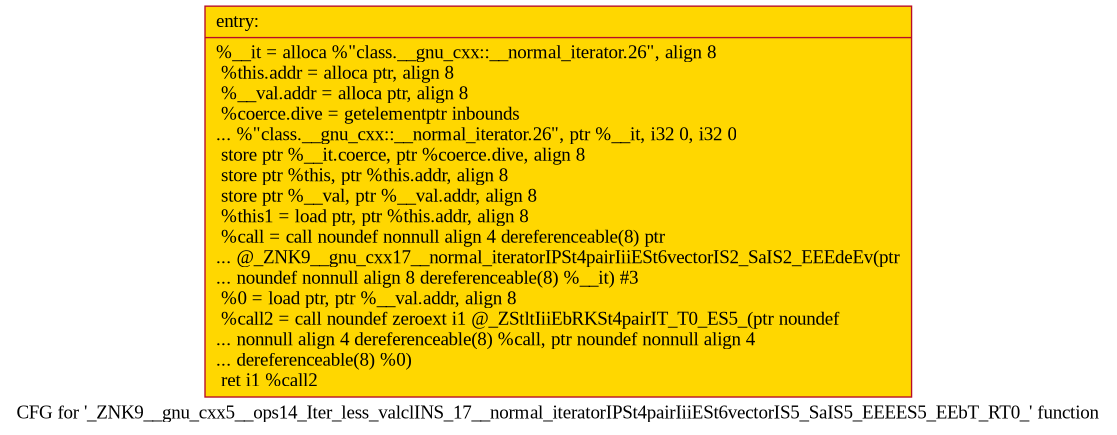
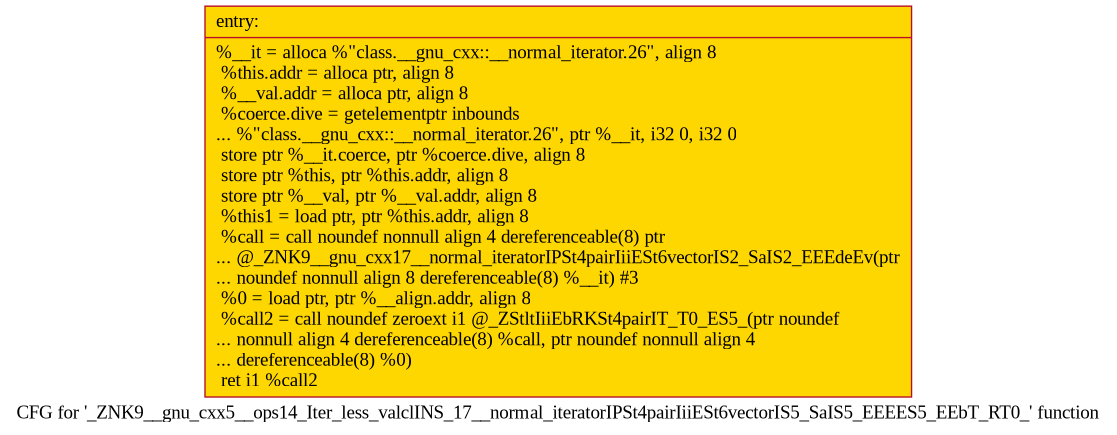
node "entry:": text "%0 = load ptr, ptr %__val.addr, align 8" -> "%0 = load ptr, ptr %__align.addr, align 8"
